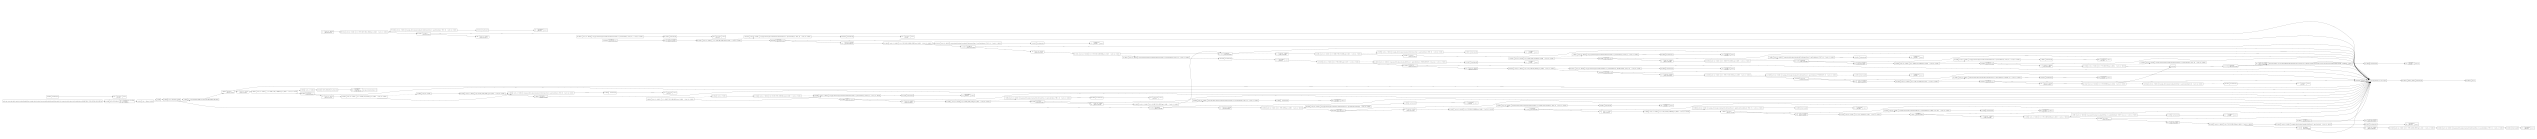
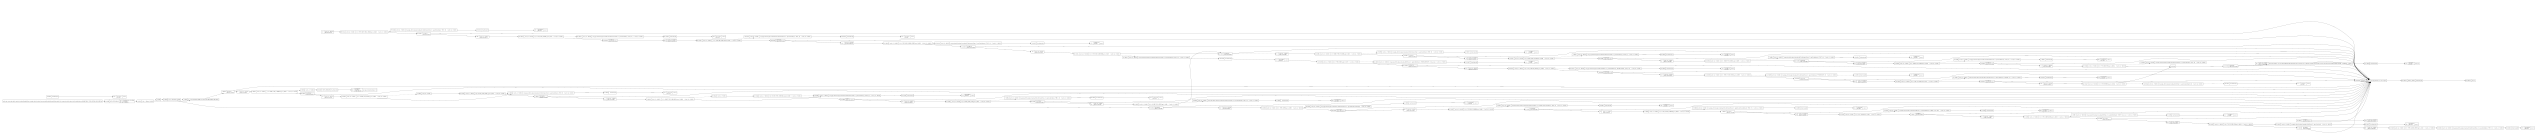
node "101: 0x012d": added
node "40: ?": added
node "18: ?": added
